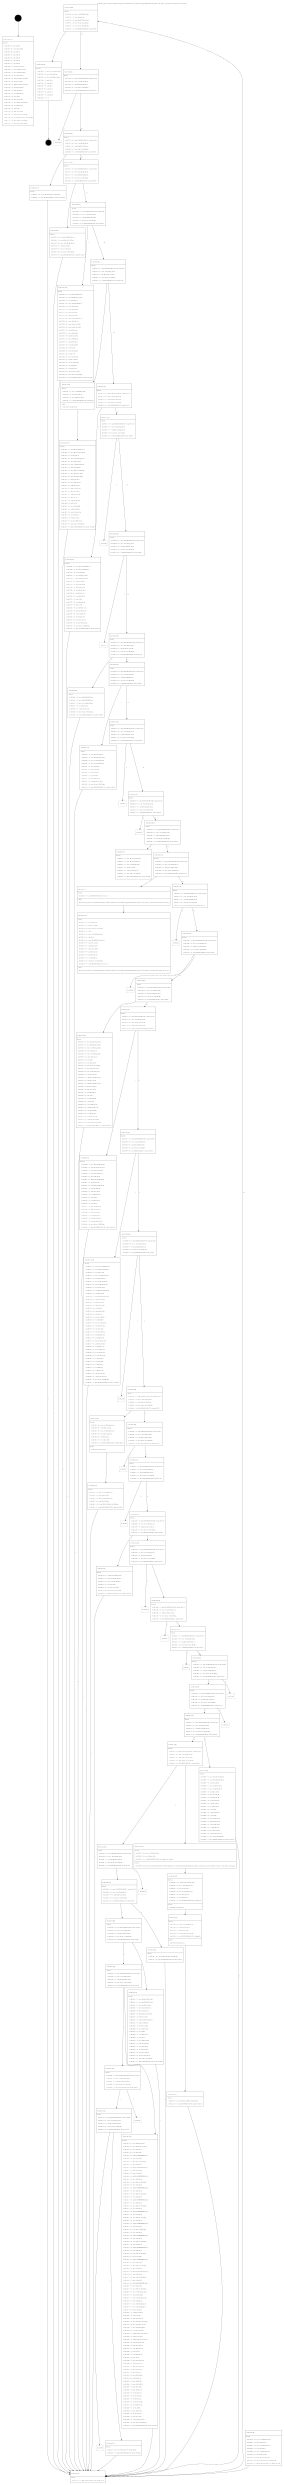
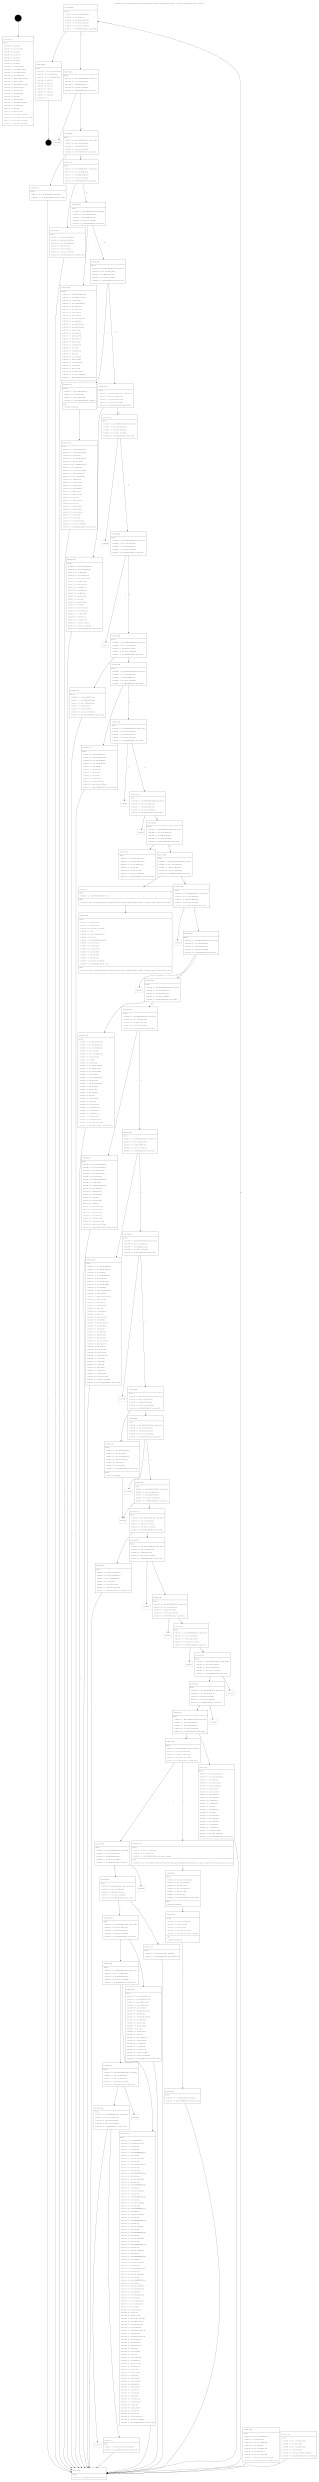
edge "0x401f17 [29]" -> "0x401f34 [32]": now "0x401f17 [29]" -> "0x40232a"
